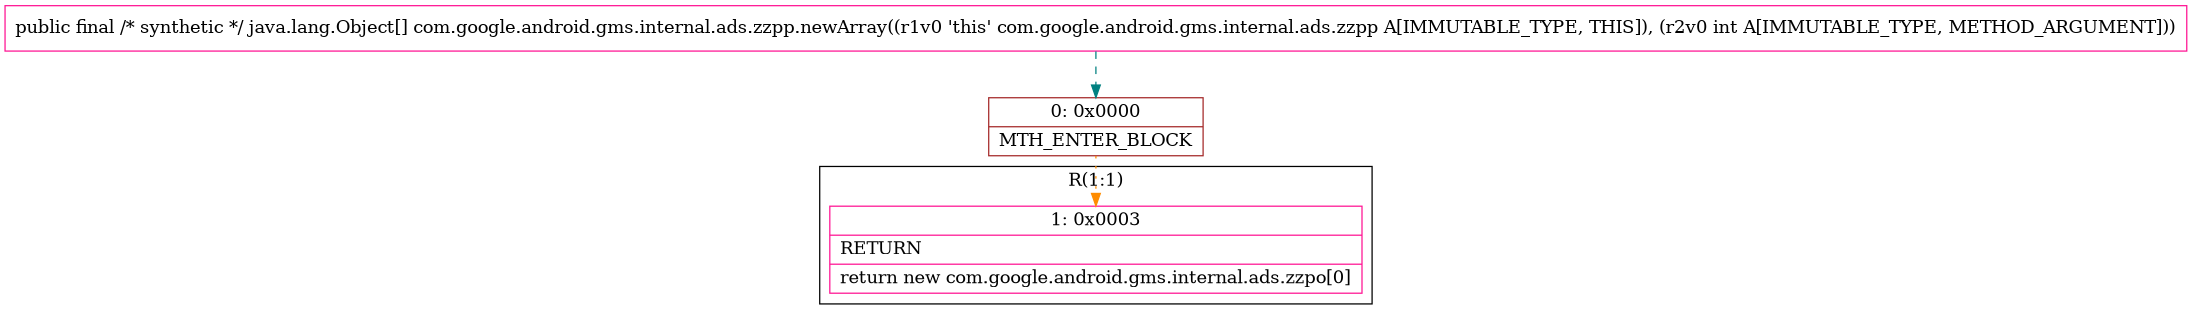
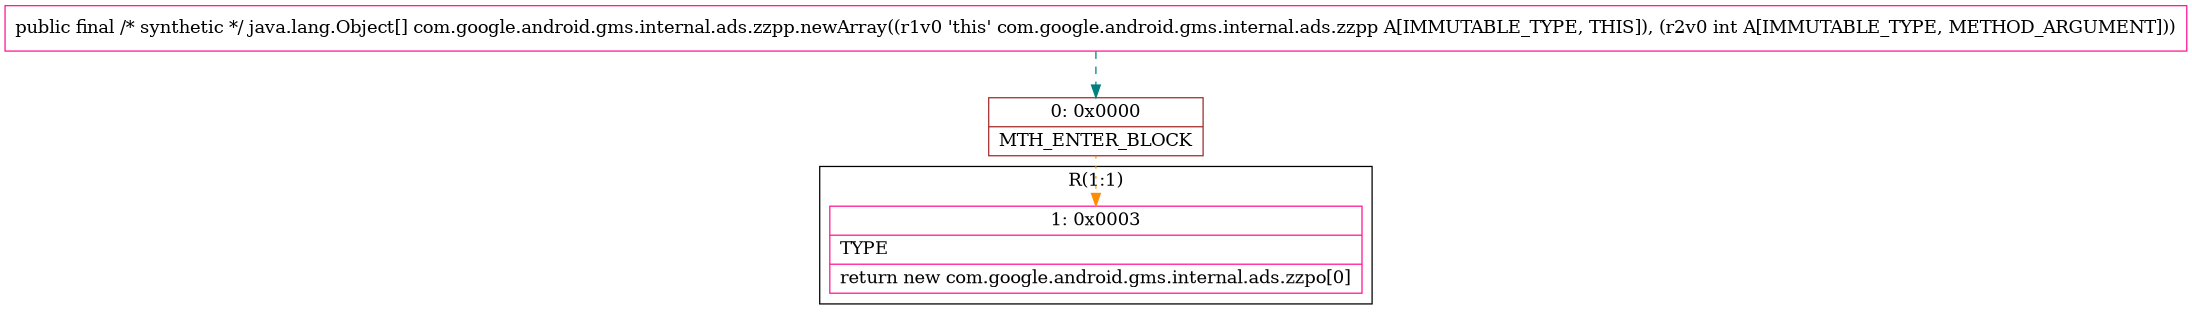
node "1: 0x0003": text "RETURN" -> "TYPE"
